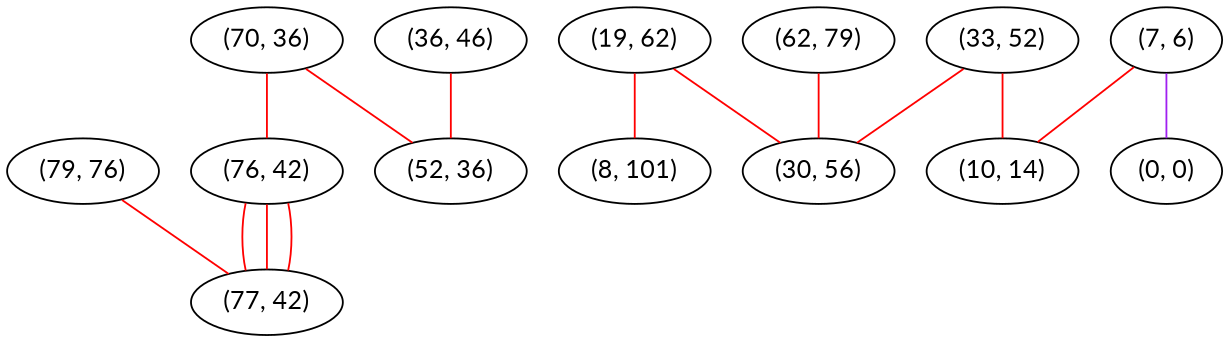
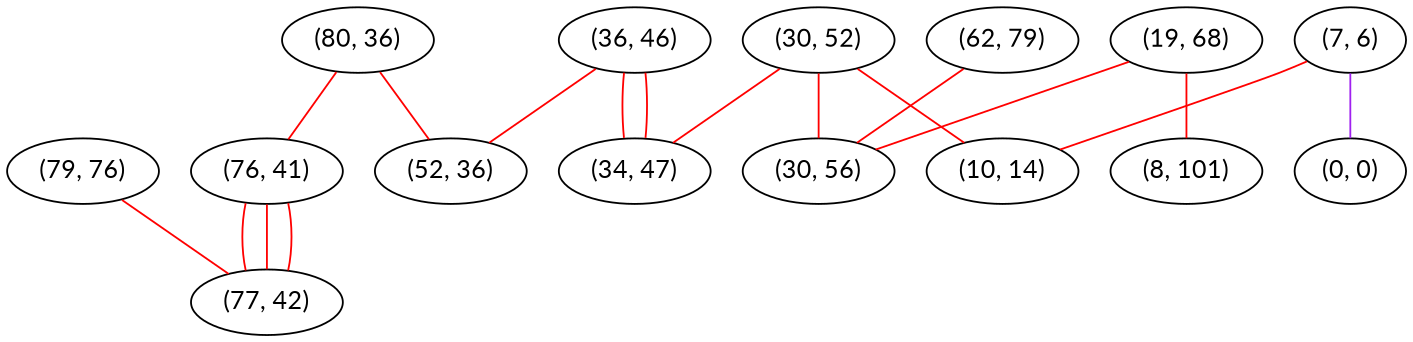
node "(70, 36)": label "(70, 36)" -> "(80, 36)"
node "(19, 62)": label "(19, 62)" -> "(19, 68)"
node "(33, 52)": label "(33, 52)" -> "(30, 52)"
node "(76, 42)": label "(76, 42)" -> "(76, 41)"
node "(34, 47)": added
